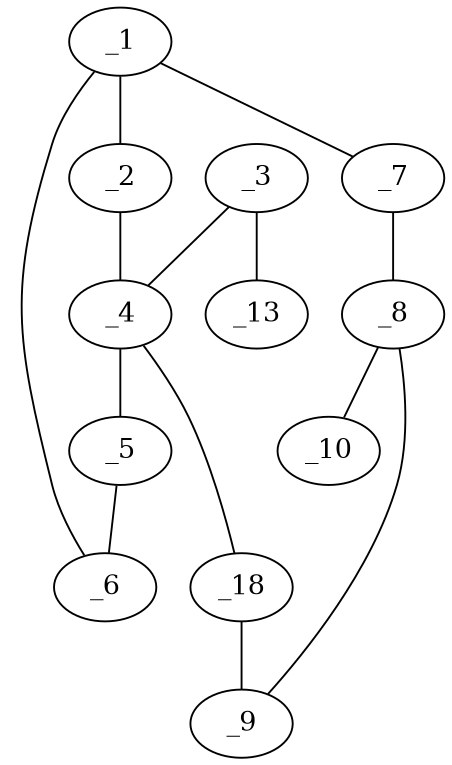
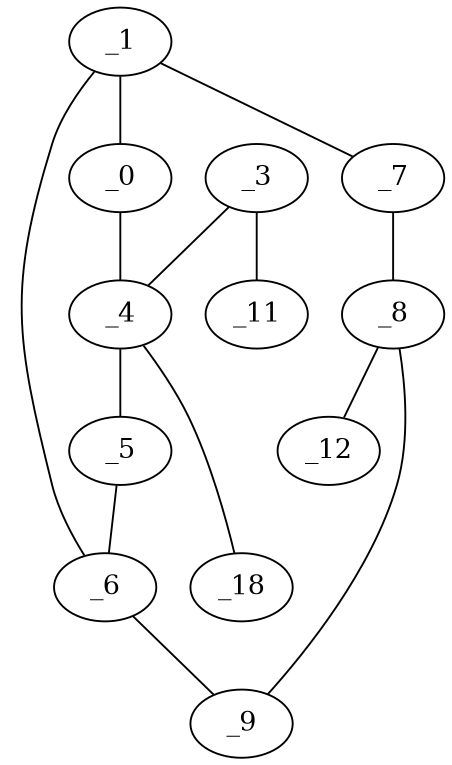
node "_2": label "_2" -> "_0"
node "_13": label "_13" -> "_11"
node "_10": label "_10" -> "_12"
edge "_18" -- "_9": now "_6" -- "_9"
